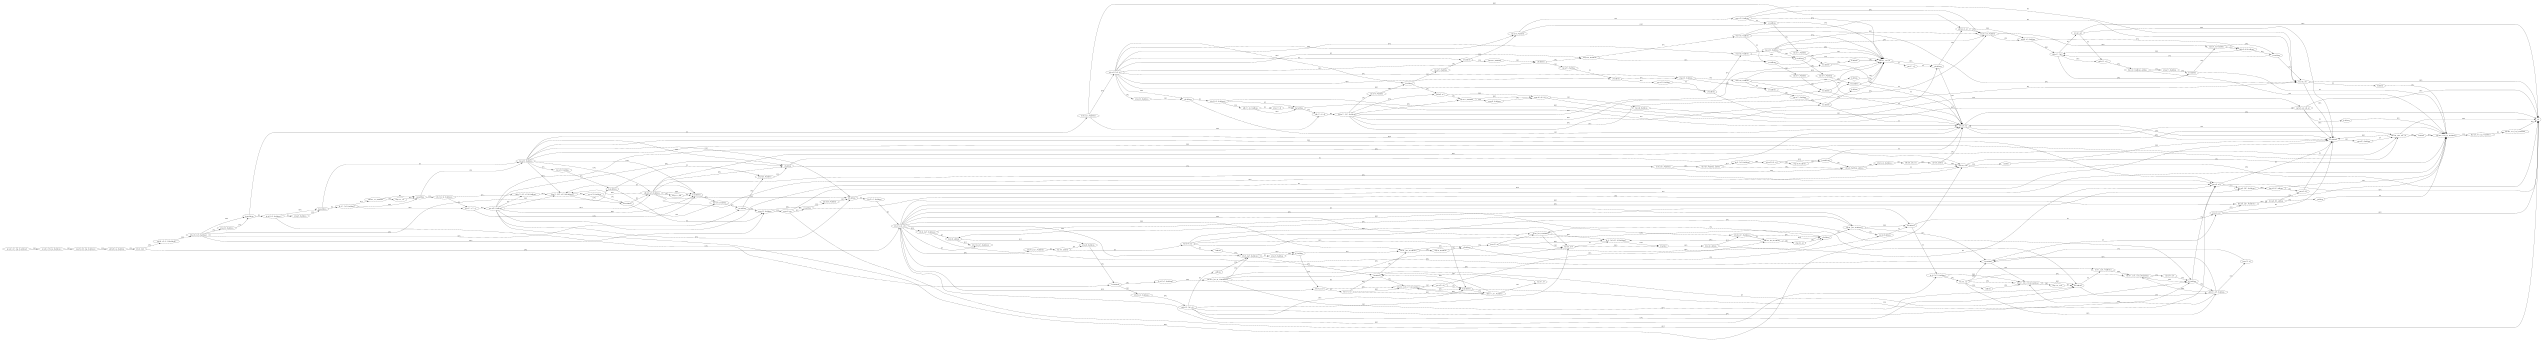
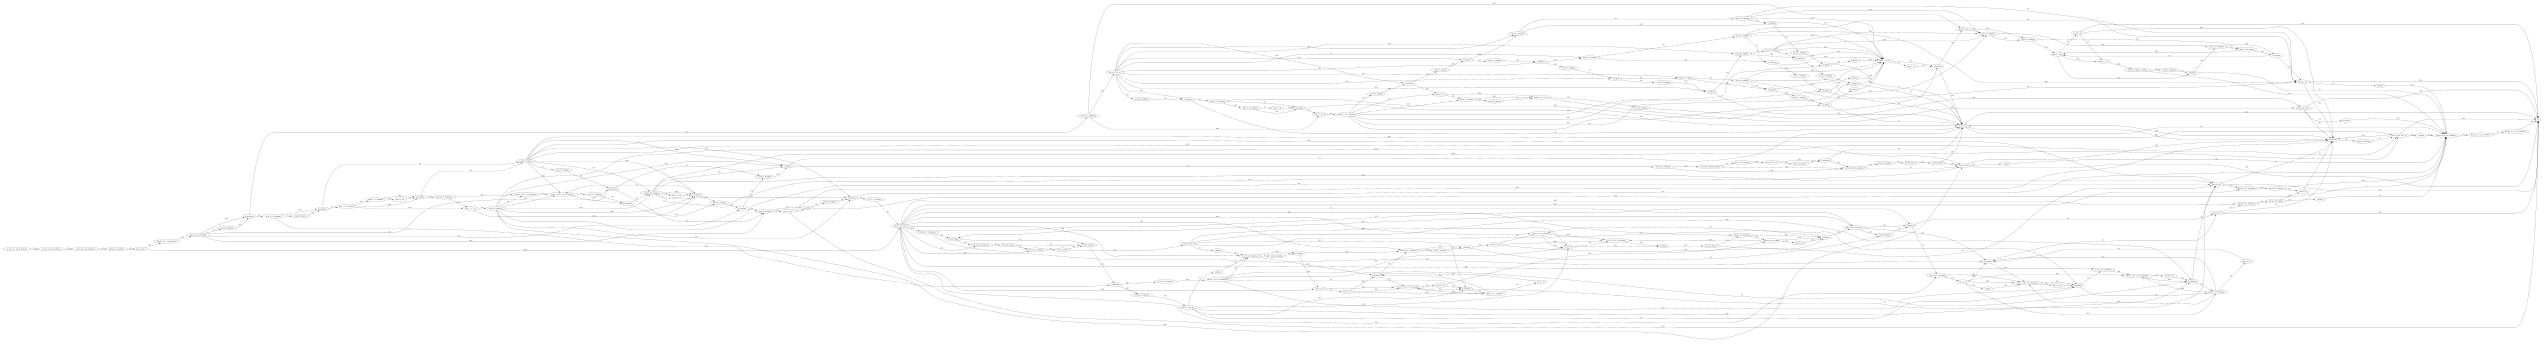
edge "add x20 , x20 , # address" -> "ldr w13 , [ x12 , x20 , lsl # address ]": removed, label "DFG"
node "cbnz x10 , address": added
